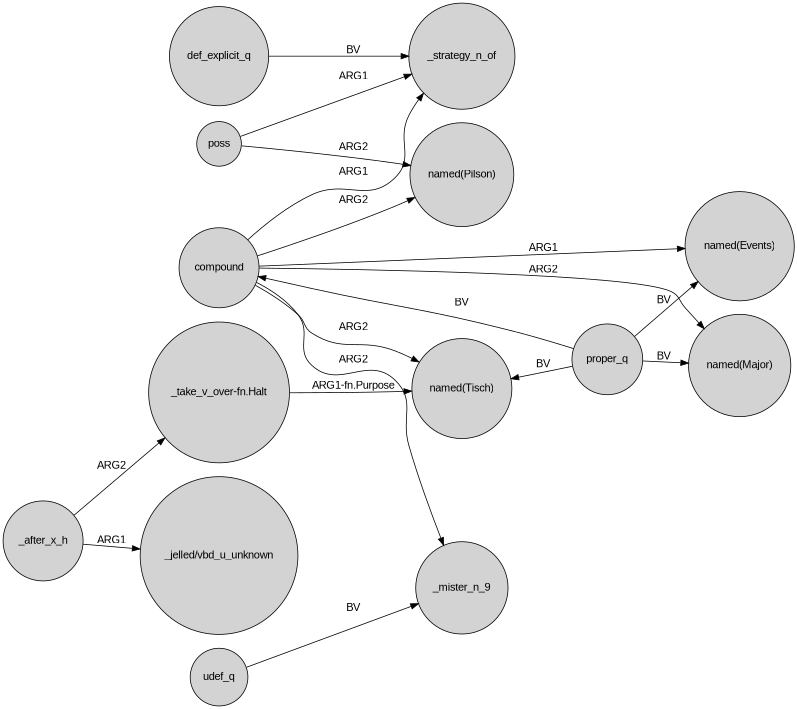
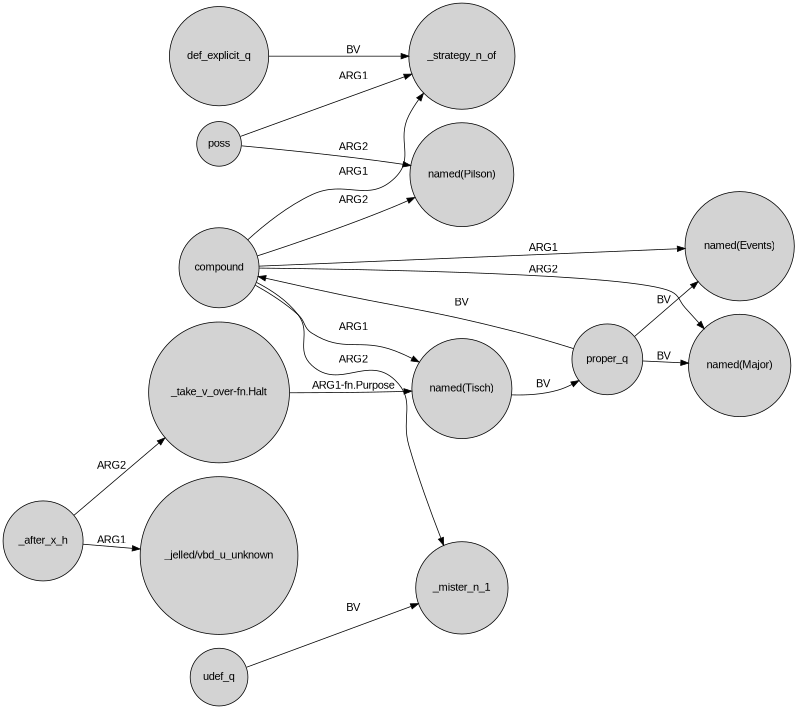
edge "compound" -> "named(Tisch)": label "ARG2" -> "ARG1"
edge "proper_q" -> "named(Tisch)": reversed
node "_mister_n_9": label "_mister_n_9" -> "_mister_n_1"
